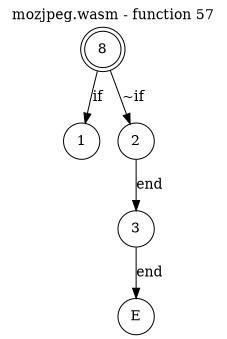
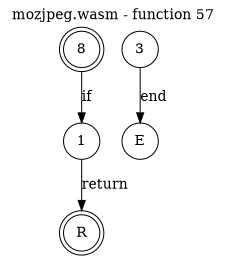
node "2": removed
node "R": added
